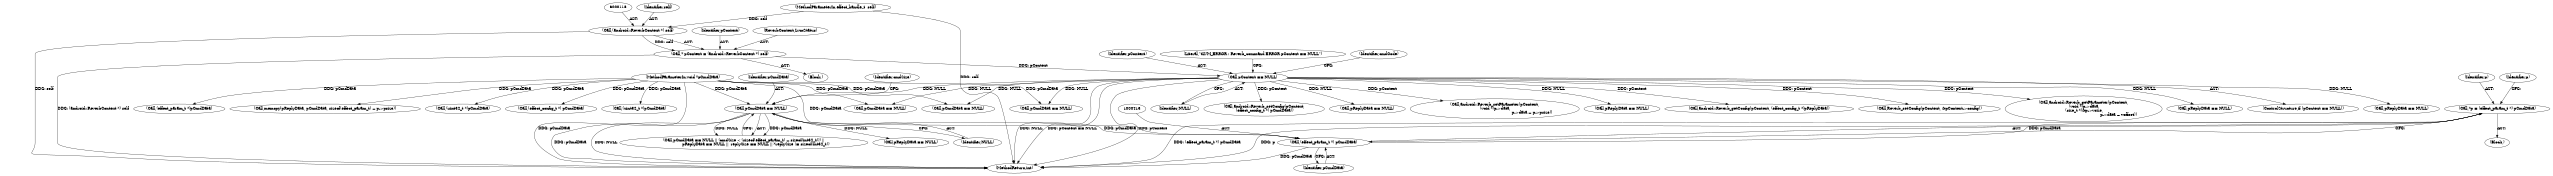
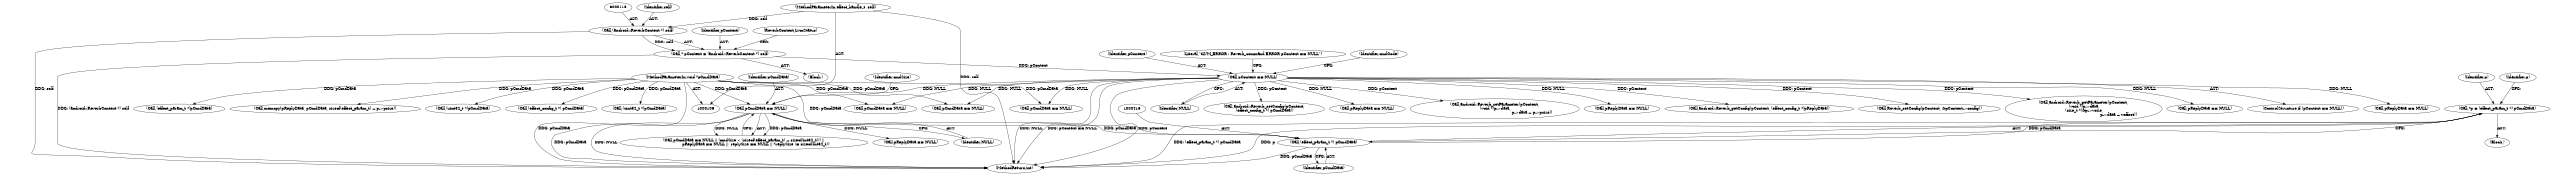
edge "(ReverbContext,LvmStatus)" -> "(Call,* pContext = (android::ReverbContext *) self)": label "AST: " -> "CFG: "
node "1000106": added
